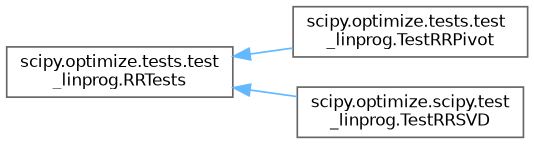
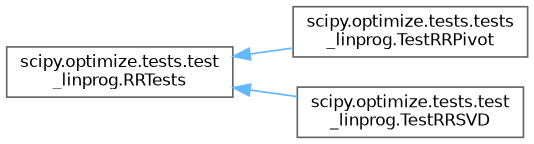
node "scipy.optimize.tests.test _linprog.TestRRPivot": label "scipy.optimize.tests.test _linprog.TestRRPivot" -> "scipy.optimize.tests.tests _linprog.TestRRPivot"
node "scipy.optimize.scipy.test _linprog.TestRRSVD": label "scipy.optimize.scipy.test _linprog.TestRRSVD" -> "scipy.optimize.tests.test _linprog.TestRRSVD"
